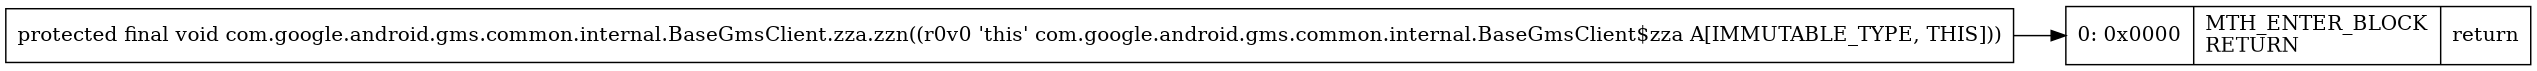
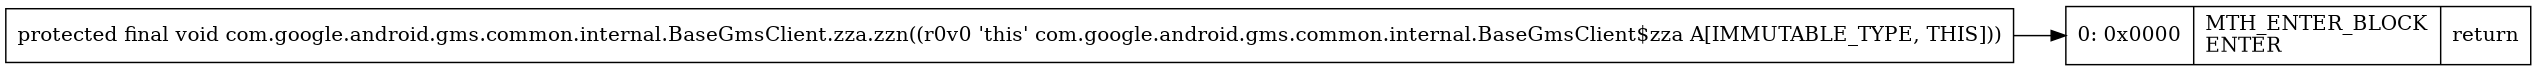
node "0: 0x0000": text "RETURN" -> "ENTER"
